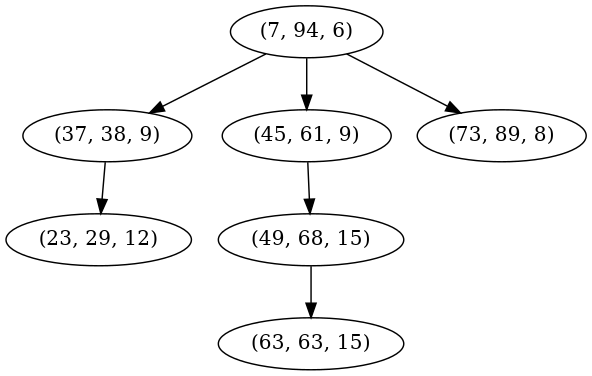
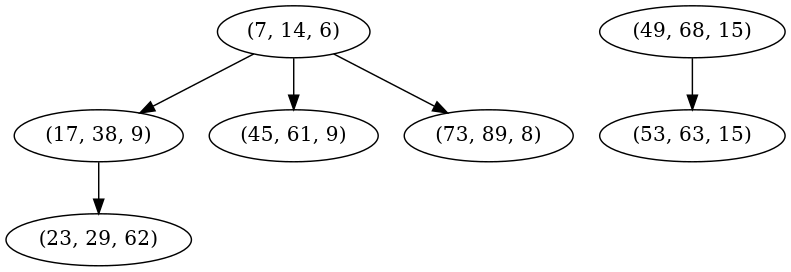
node "(7, 94, 6)": label "(7, 94, 6)" -> "(7, 14, 6)"
node "(37, 38, 9)": label "(37, 38, 9)" -> "(17, 38, 9)"
edge "(45, 61, 9)" -> "(49, 68, 15)": removed
node "(23, 29, 12)": label "(23, 29, 12)" -> "(23, 29, 62)"
node "(63, 63, 15)": label "(63, 63, 15)" -> "(53, 63, 15)"
